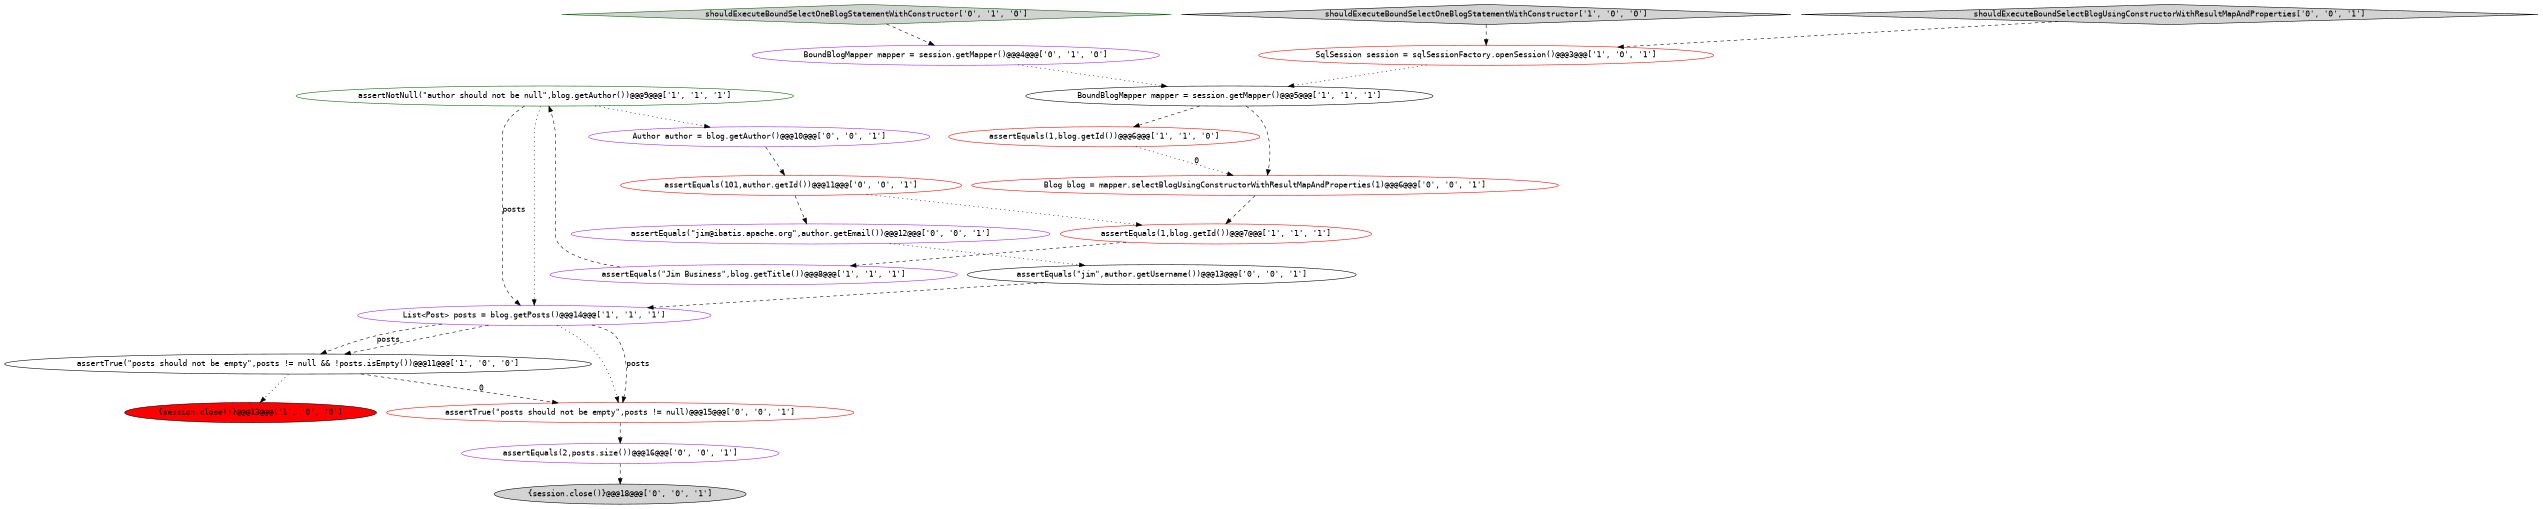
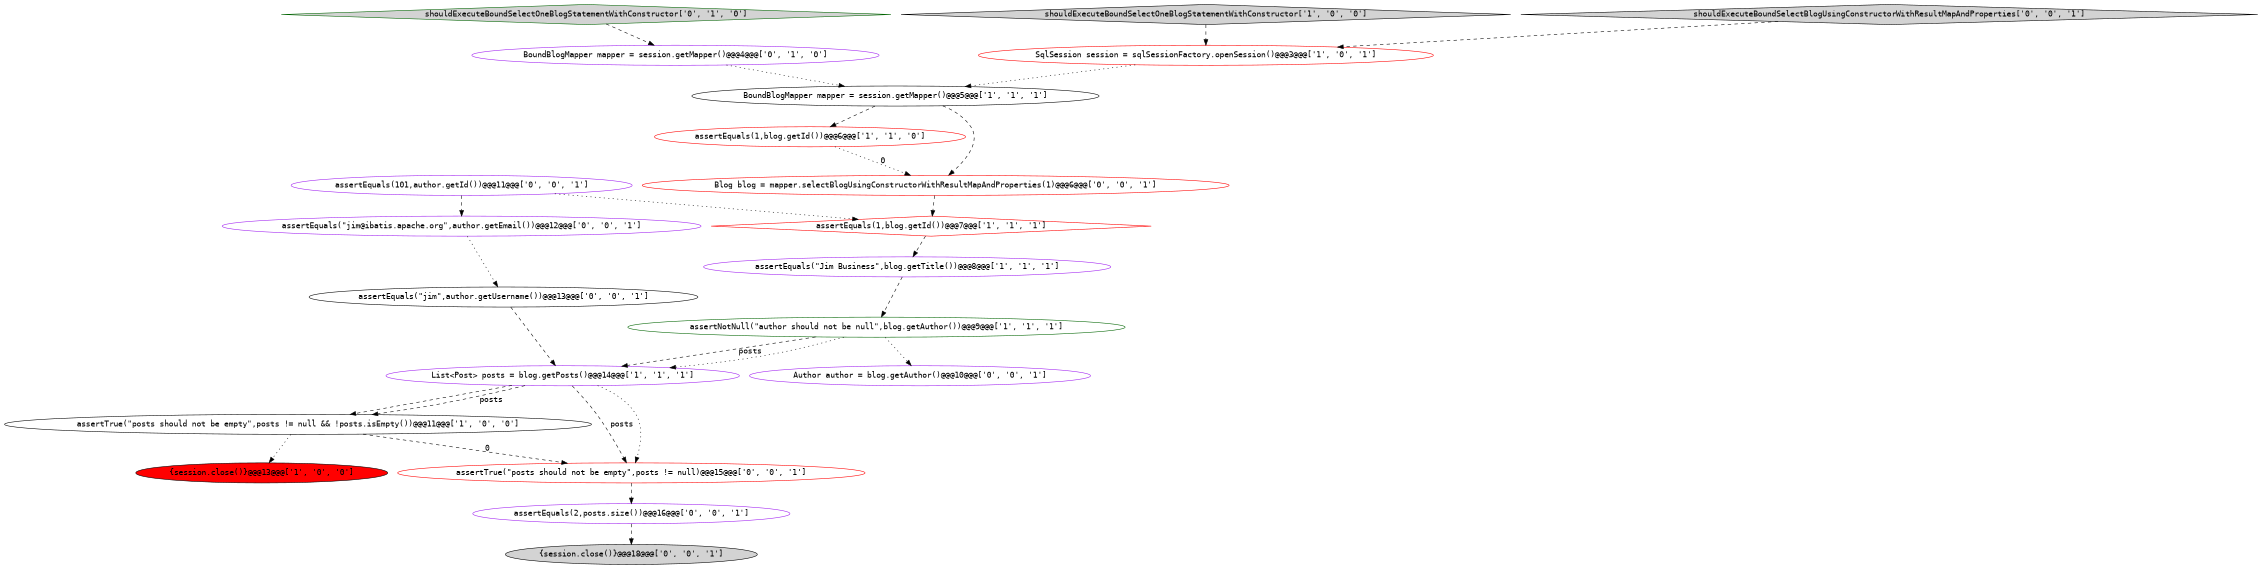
edge "Author author = blog.getAuthor()@@@10@@@['0', '0', '1']" -> "assertEquals(101,author.getId())@@@11@@@['0', '0', '1']": removed
node "assertEquals(101,author.getId())@@@11@@@['0', '0', '1']": color red -> purple
node "assertEquals(1,blog.getId())@@@7@@@['1', '1', '1']": shape ellipse -> diamond
